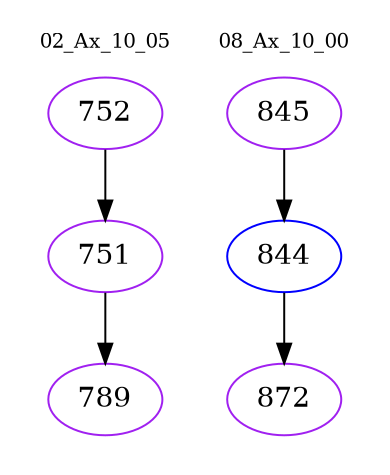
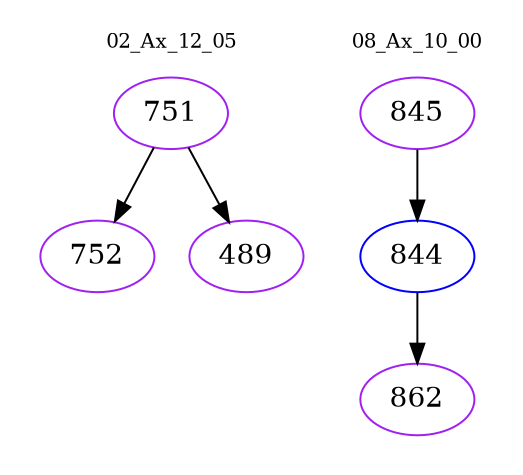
cluster "02_Ax_10_05": label "02_Ax_10_05" -> "02_Ax_12_05"
edge "752" -> "751": reversed
node "789": label "789" -> "489"
node "872": label "872" -> "862"
